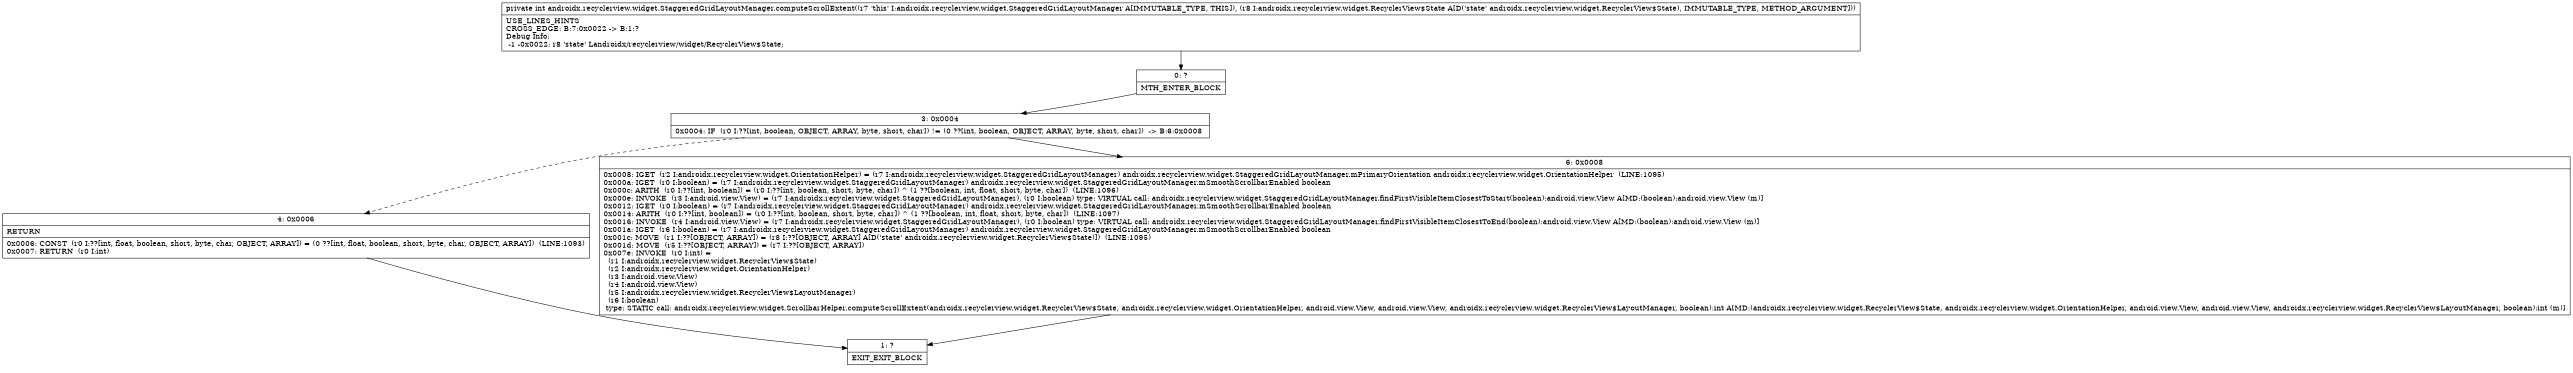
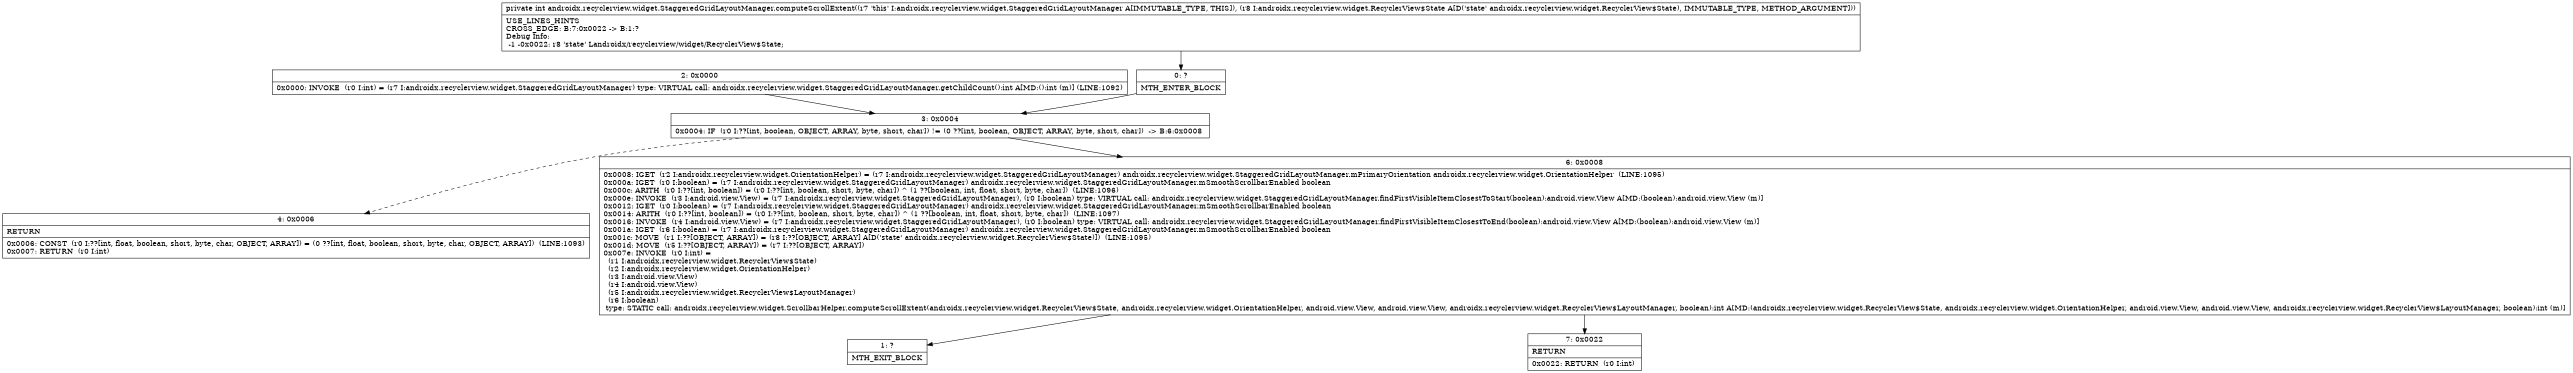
node "2: 0x0000": added
edge "4: 0x0006" -> "1: ?": removed
node "7: 0x0022": added
node "1: ?": text "EXIT_EXIT_BLOCK" -> "MTH_EXIT_BLOCK"
